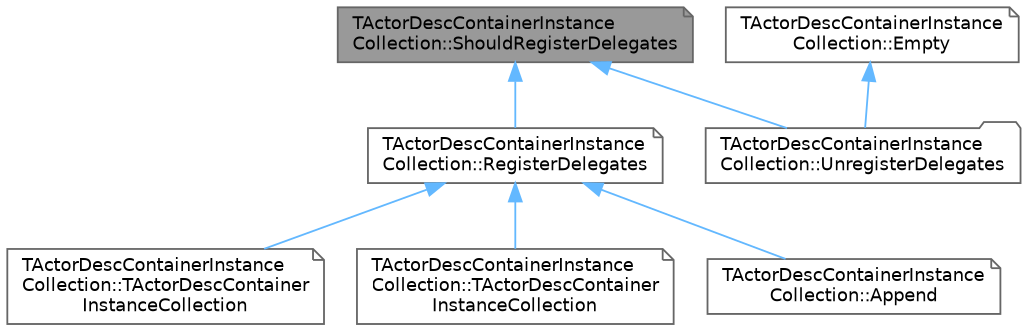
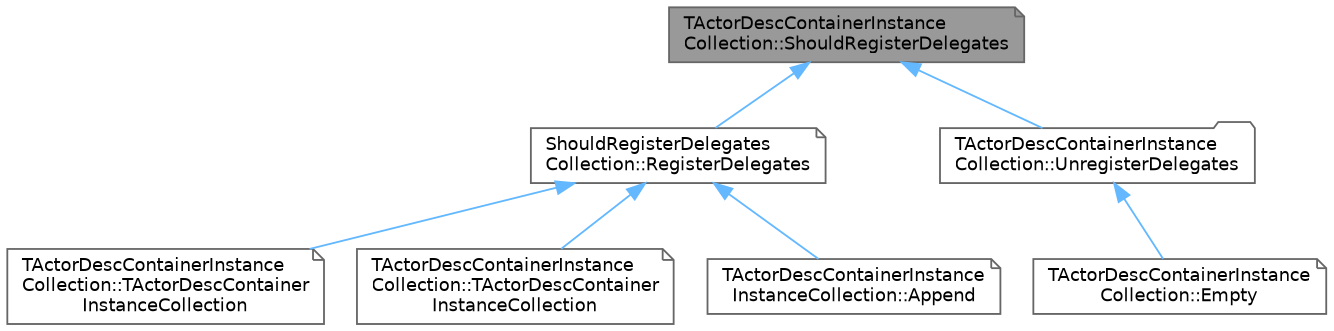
edge "TActorDescContainerInstance Collection::UnregisterDelegates" -> "TActorDescContainerInstance Collection::Empty": reversed
node "TActorDescContainerInstance Collection::RegisterDelegates": label "TActorDescContainerInstance Collection::RegisterDelegates" -> "ShouldRegisterDelegates Collection::RegisterDelegates"
node "TActorDescContainerInstance Collection::Append": label "TActorDescContainerInstance Collection::Append" -> "TActorDescContainerInstance InstanceCollection::Append"
